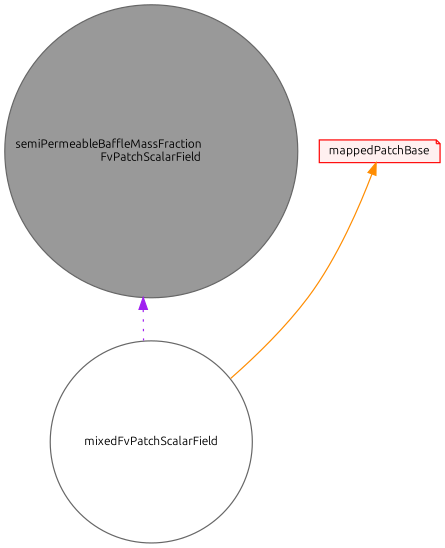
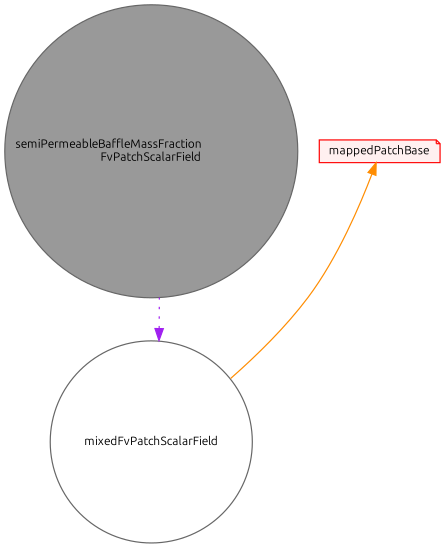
edge "mixedFvPatchScalarField" -> "semiPermeableBaffleMassFraction FvPatchScalarField": reversed
